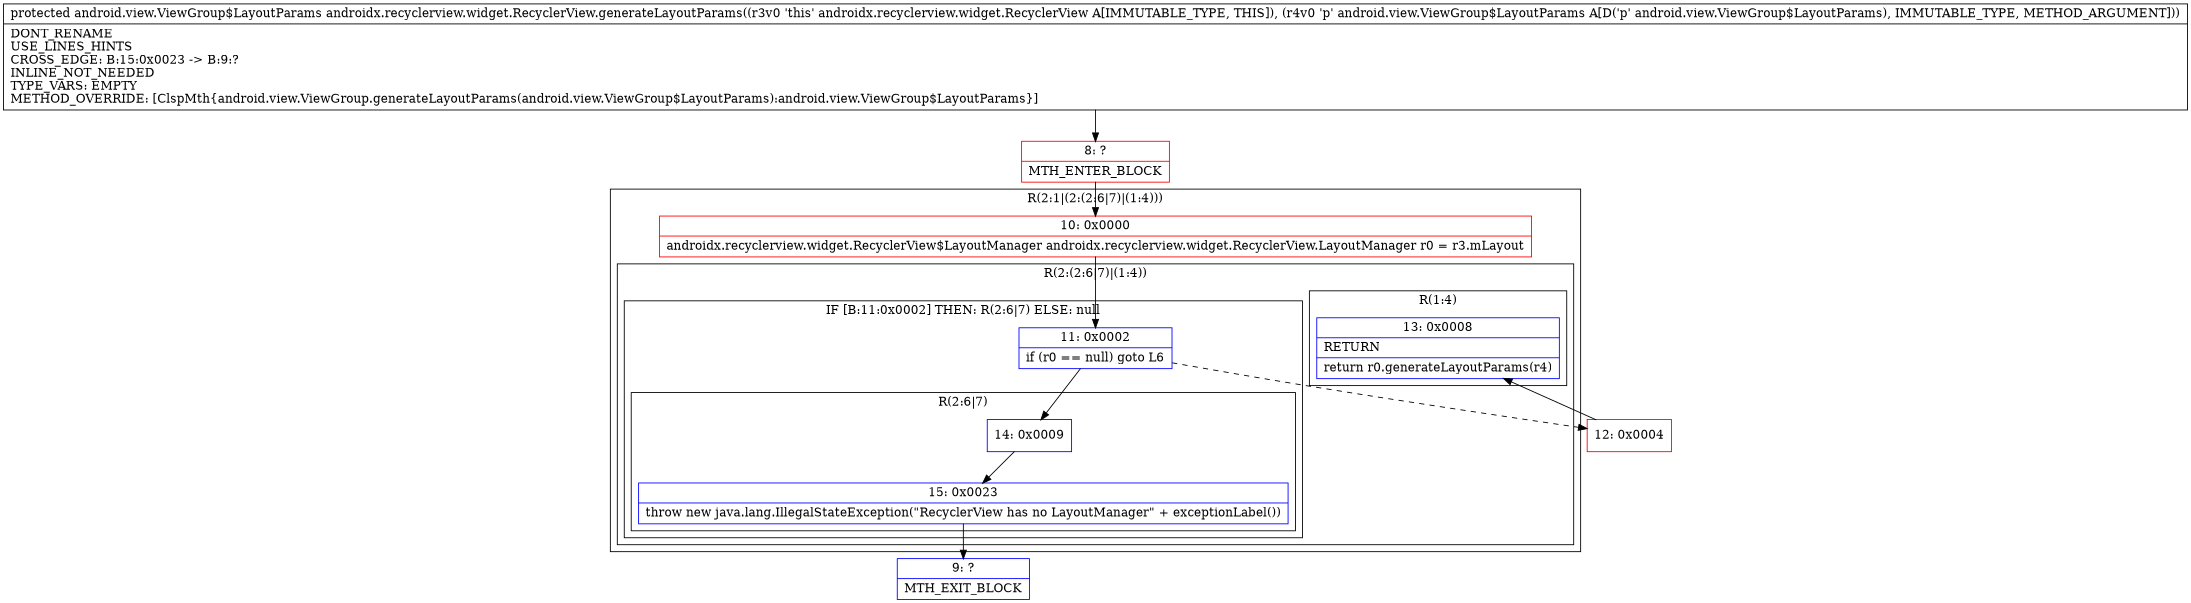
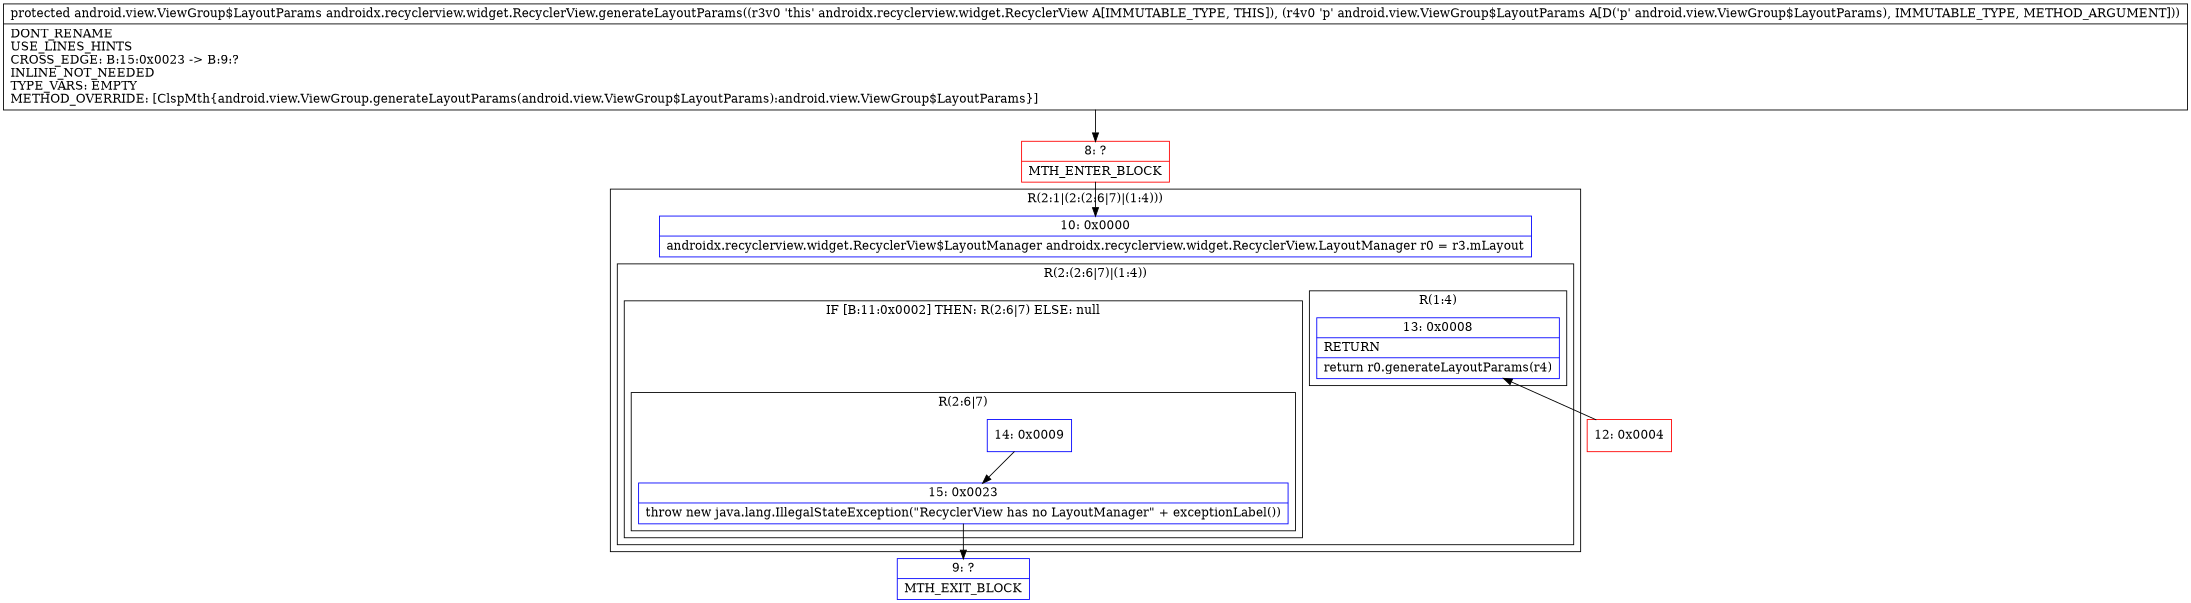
node "10: 0x0000": color red -> blue
node "11: 0x0002": removed
